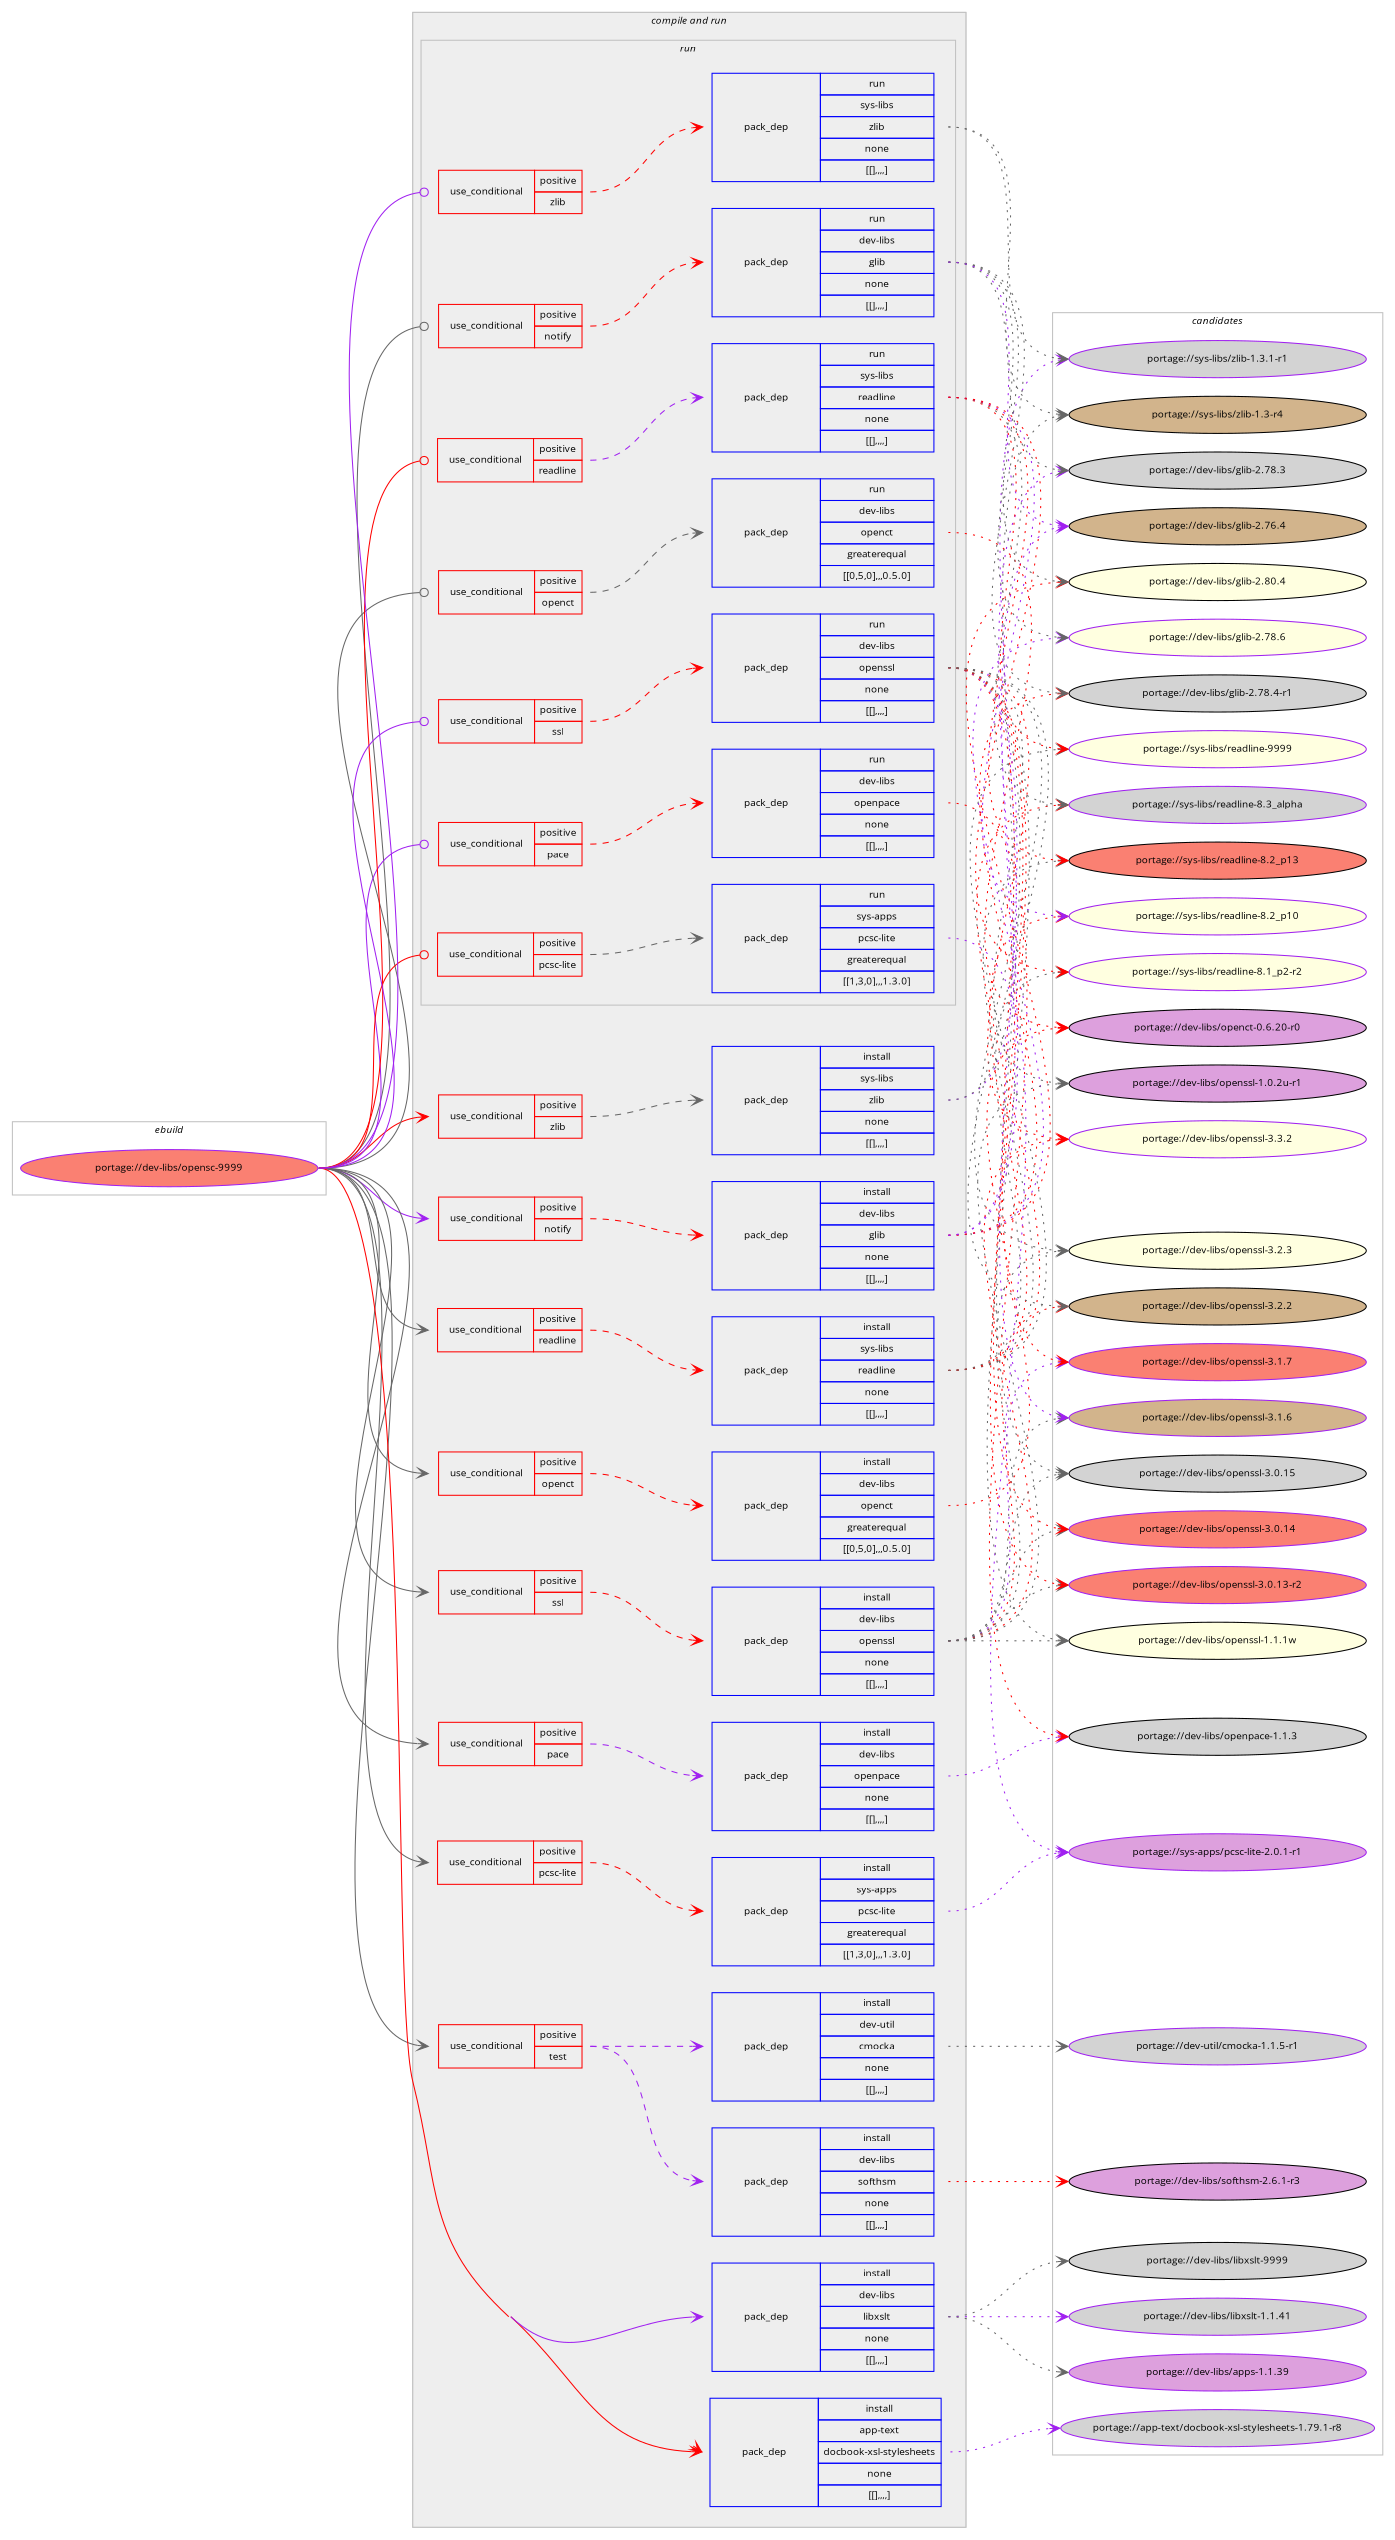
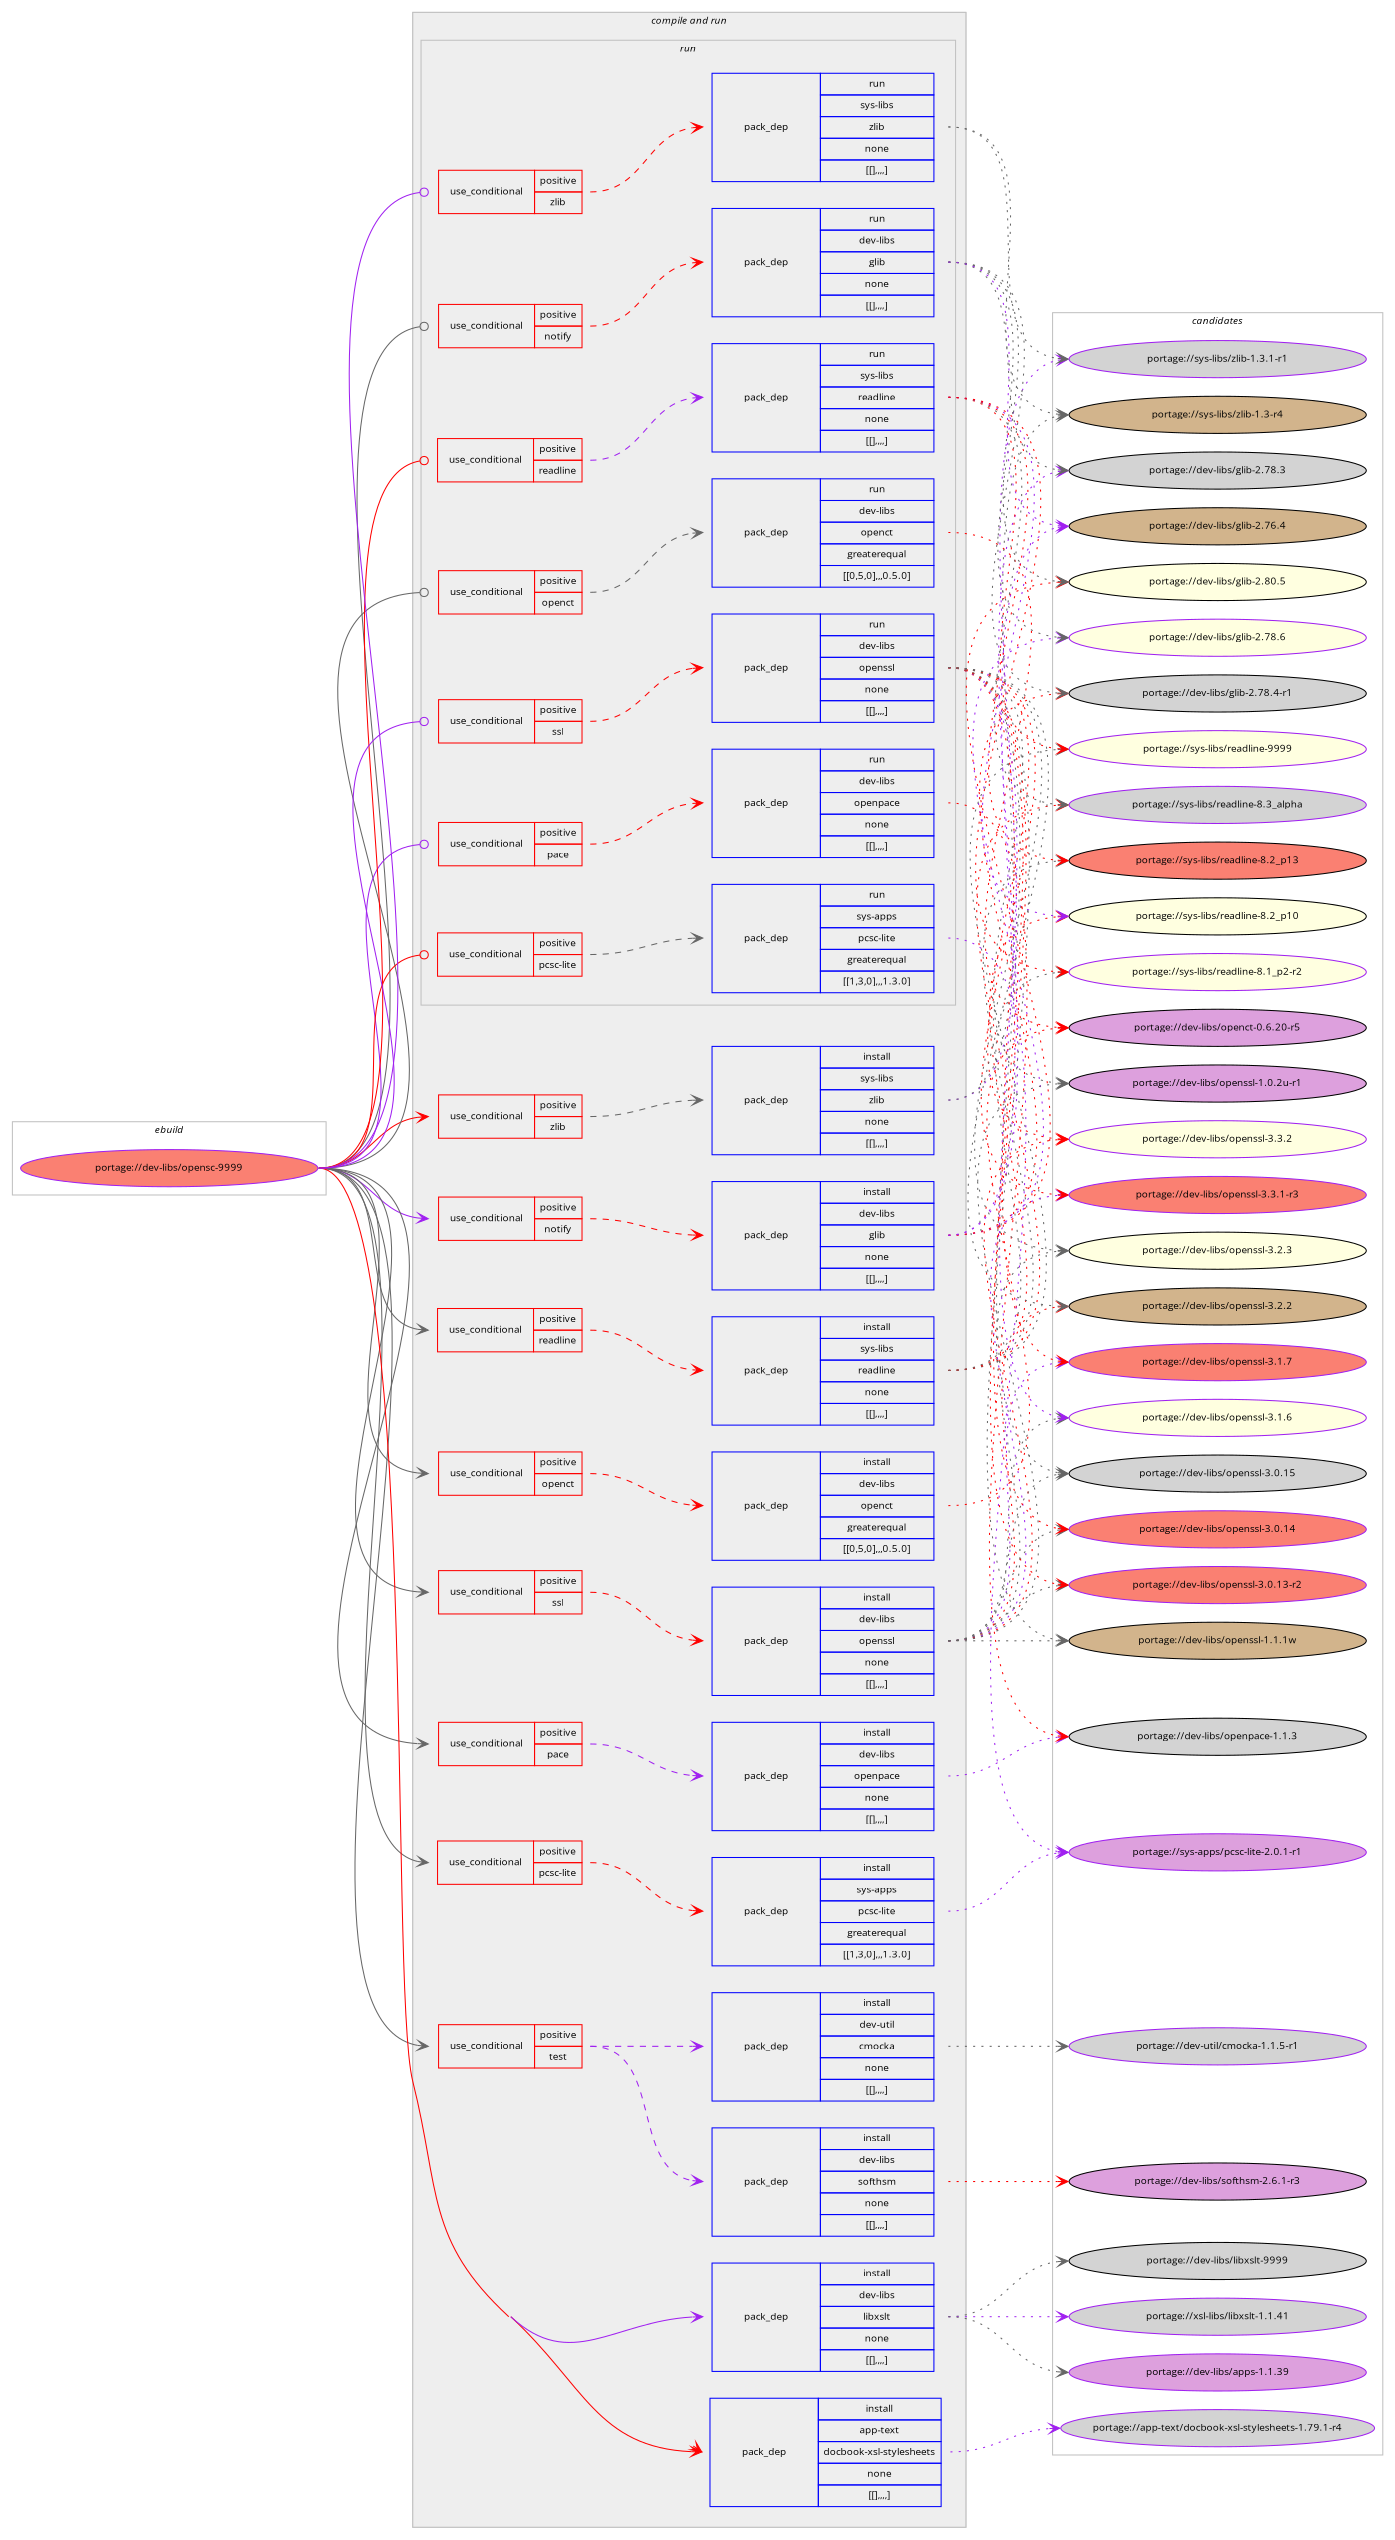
node "portage://dev-libs/glib-2.80.4": label "portage://dev-libs/glib-2.80.4" -> "portage://dev-libs/glib-2.80.5"
node "portage://sys-libs/readline-8.2_p10": color purple -> black
node "portage://dev-libs/openct-0.6.20-r0": label "portage://dev-libs/openct-0.6.20-r0" -> "portage://dev-libs/openct-0.6.20-r5"
node "portage://dev-libs/openssl-3.3.1-r3": added
node "portage://dev-libs/openssl-3.1.6": fillcolor tan -> lightyellow
node "portage://dev-libs/openssl-1.1.1w": fillcolor lightyellow -> tan
node "portage://dev-libs/libxslt-1.1.41": label "portage://dev-libs/libxslt-1.1.41" -> "portage://xsl-libs/libxslt-1.1.41"
node "portage://app-text/docbook-xsl-stylesheets-1.79.1-r8": label "portage://app-text/docbook-xsl-stylesheets-1.79.1-r8" -> "portage://app-text/docbook-xsl-stylesheets-1.79.1-r4"
